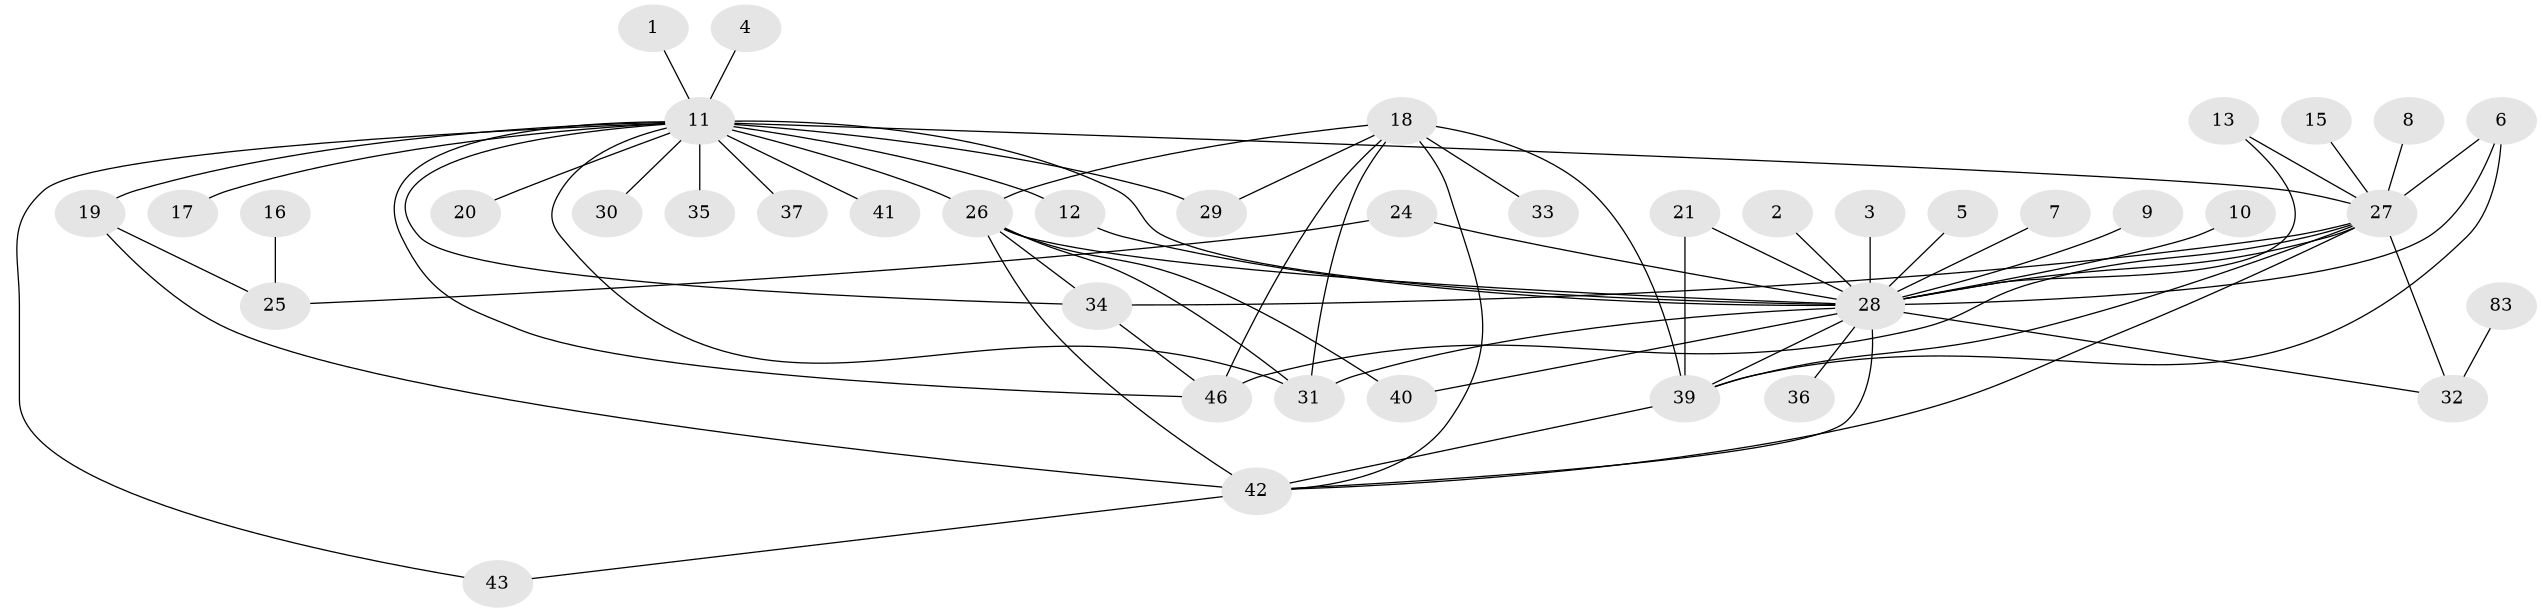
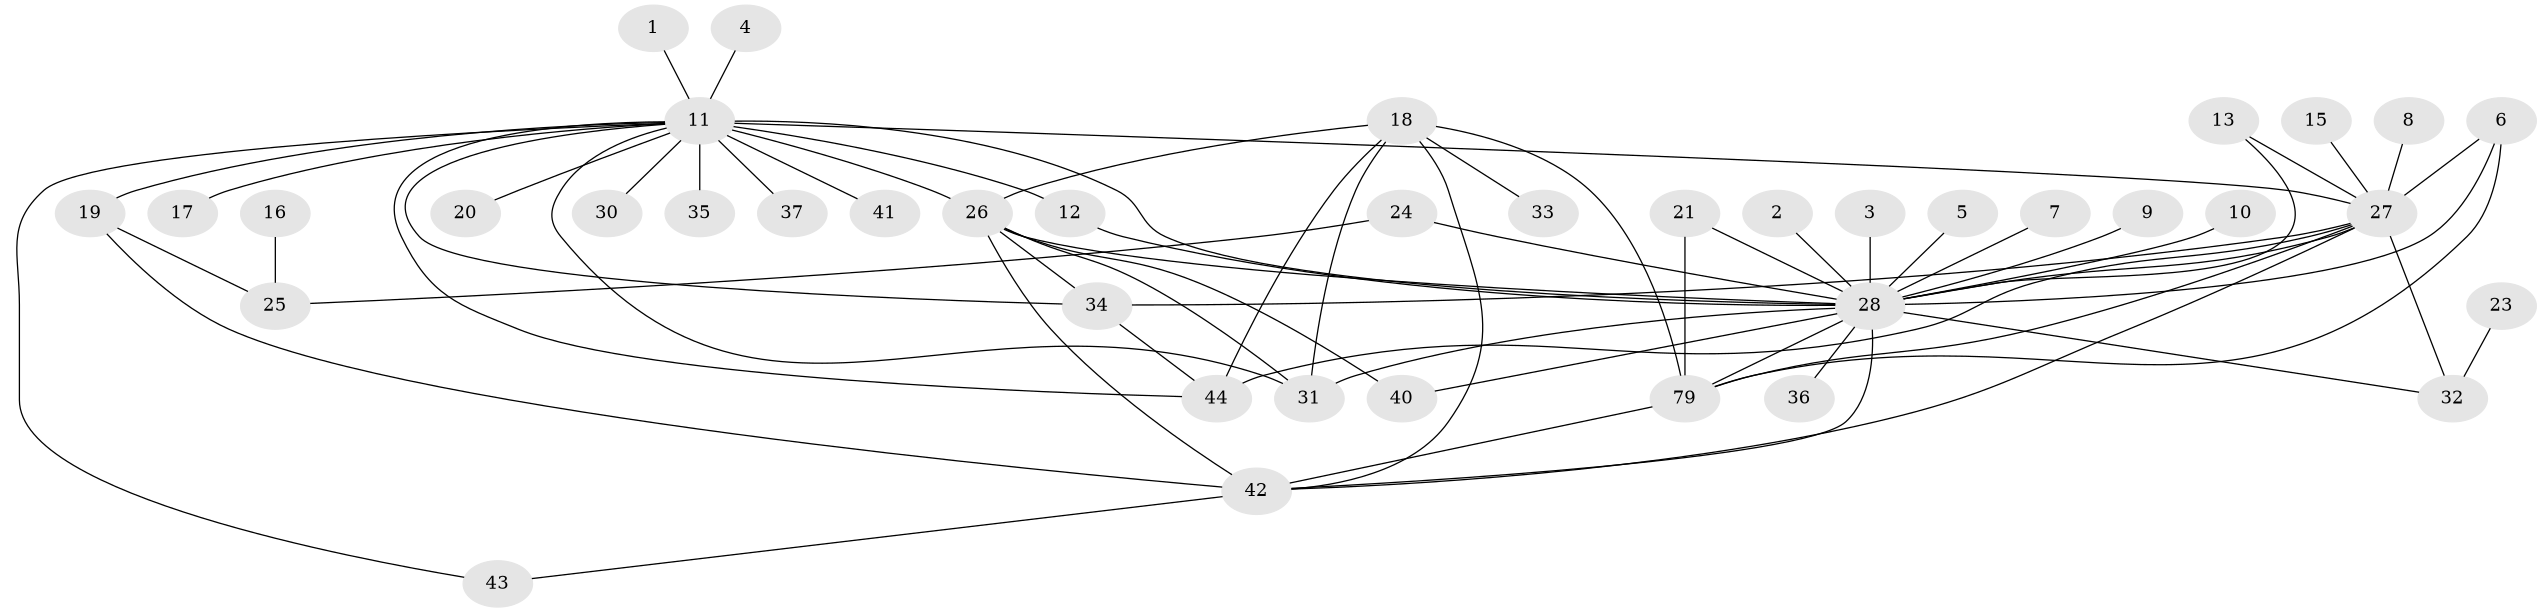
node "29": removed
node "83": label "83" -> "23"
node "46": label "46" -> "44"
node "39": label "39" -> "79"
